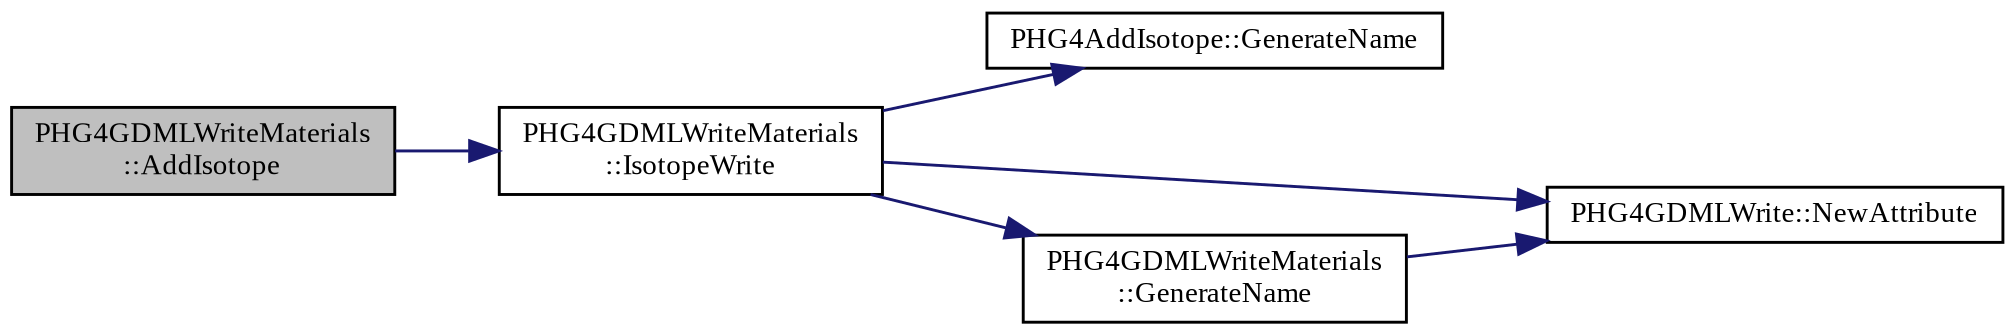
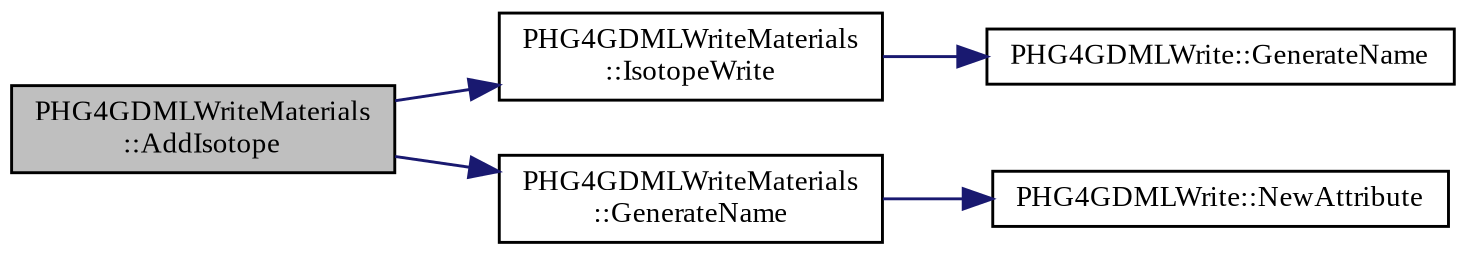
node "PHG4AddIsotope::GenerateName": label "PHG4AddIsotope::GenerateName" -> "PHG4GDMLWrite::GenerateName"
edge "PHG4GDMLWriteMaterials ::IsotopeWrite" -> "PHG4GDMLWrite::NewAttribute": removed
edge "PHG4GDMLWriteMaterials ::IsotopeWrite" -> "PHG4GDMLWriteMaterials ::GenerateName": now "PHG4GDMLWriteMaterials ::AddIsotope" -> "PHG4GDMLWriteMaterials ::GenerateName"
